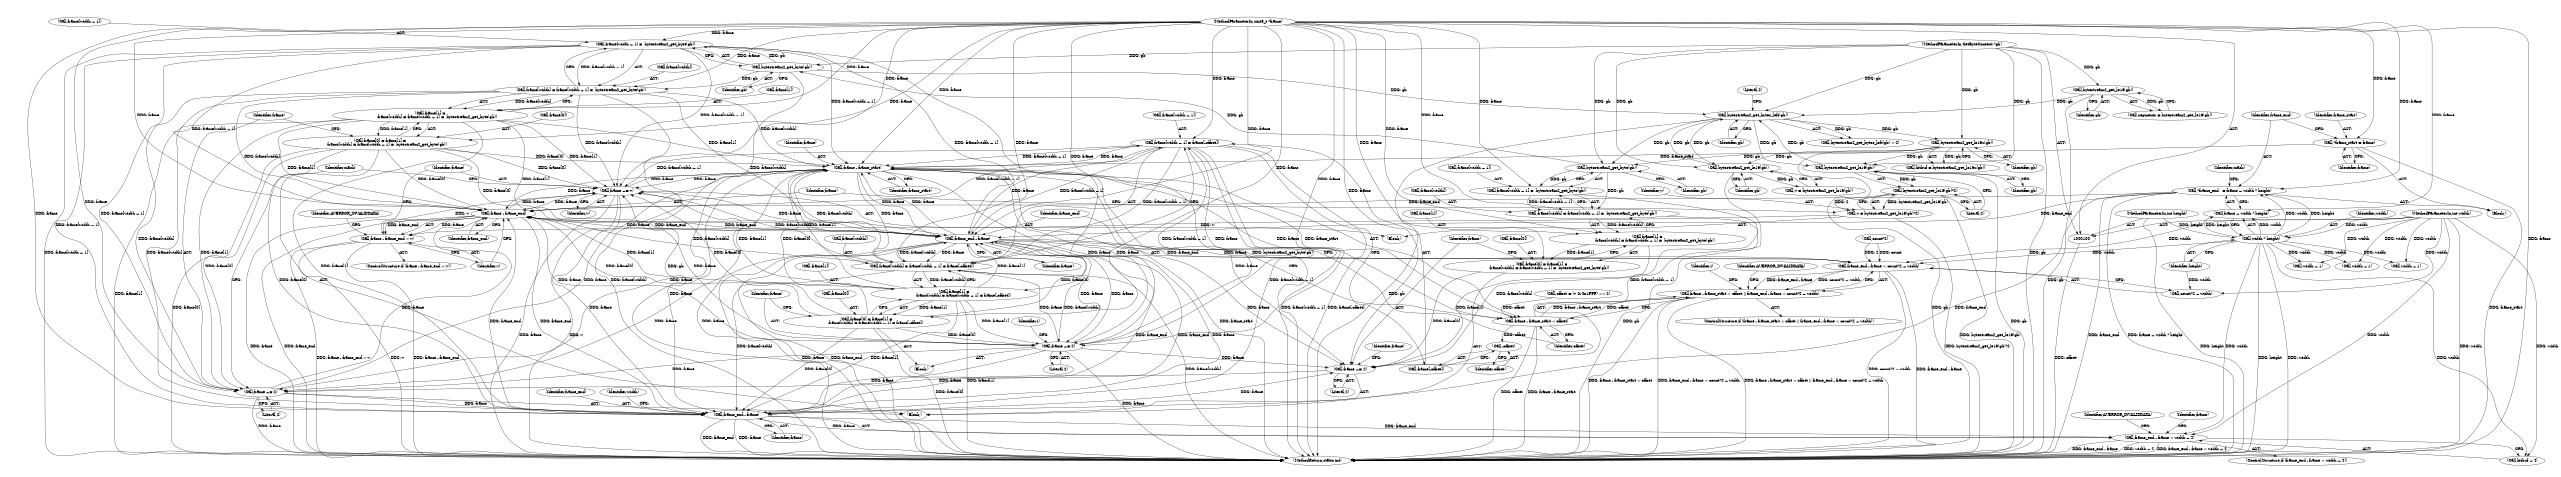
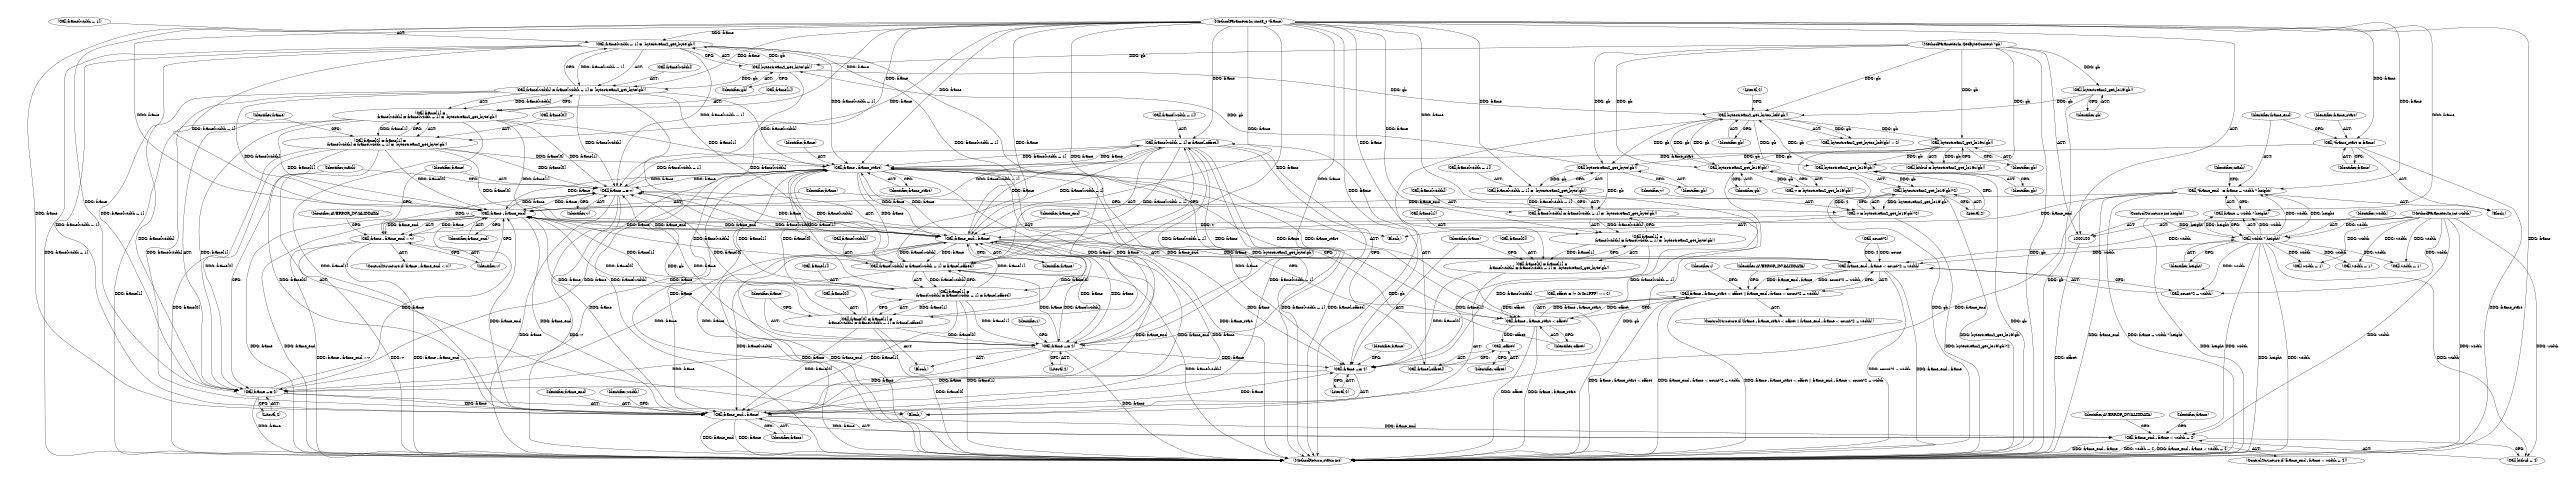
node "(Call,segments = bytestream2_get_le16(gb))": removed
node "(MethodParameterIn,int height)": label "(MethodParameterIn,int height)" -> "(ControlStructure,int height)"
edge "(Identifier,height)" -> "(Call,count*2 + width)": now "(Call,width * height)" -> "(Call,count*2 + width)"
